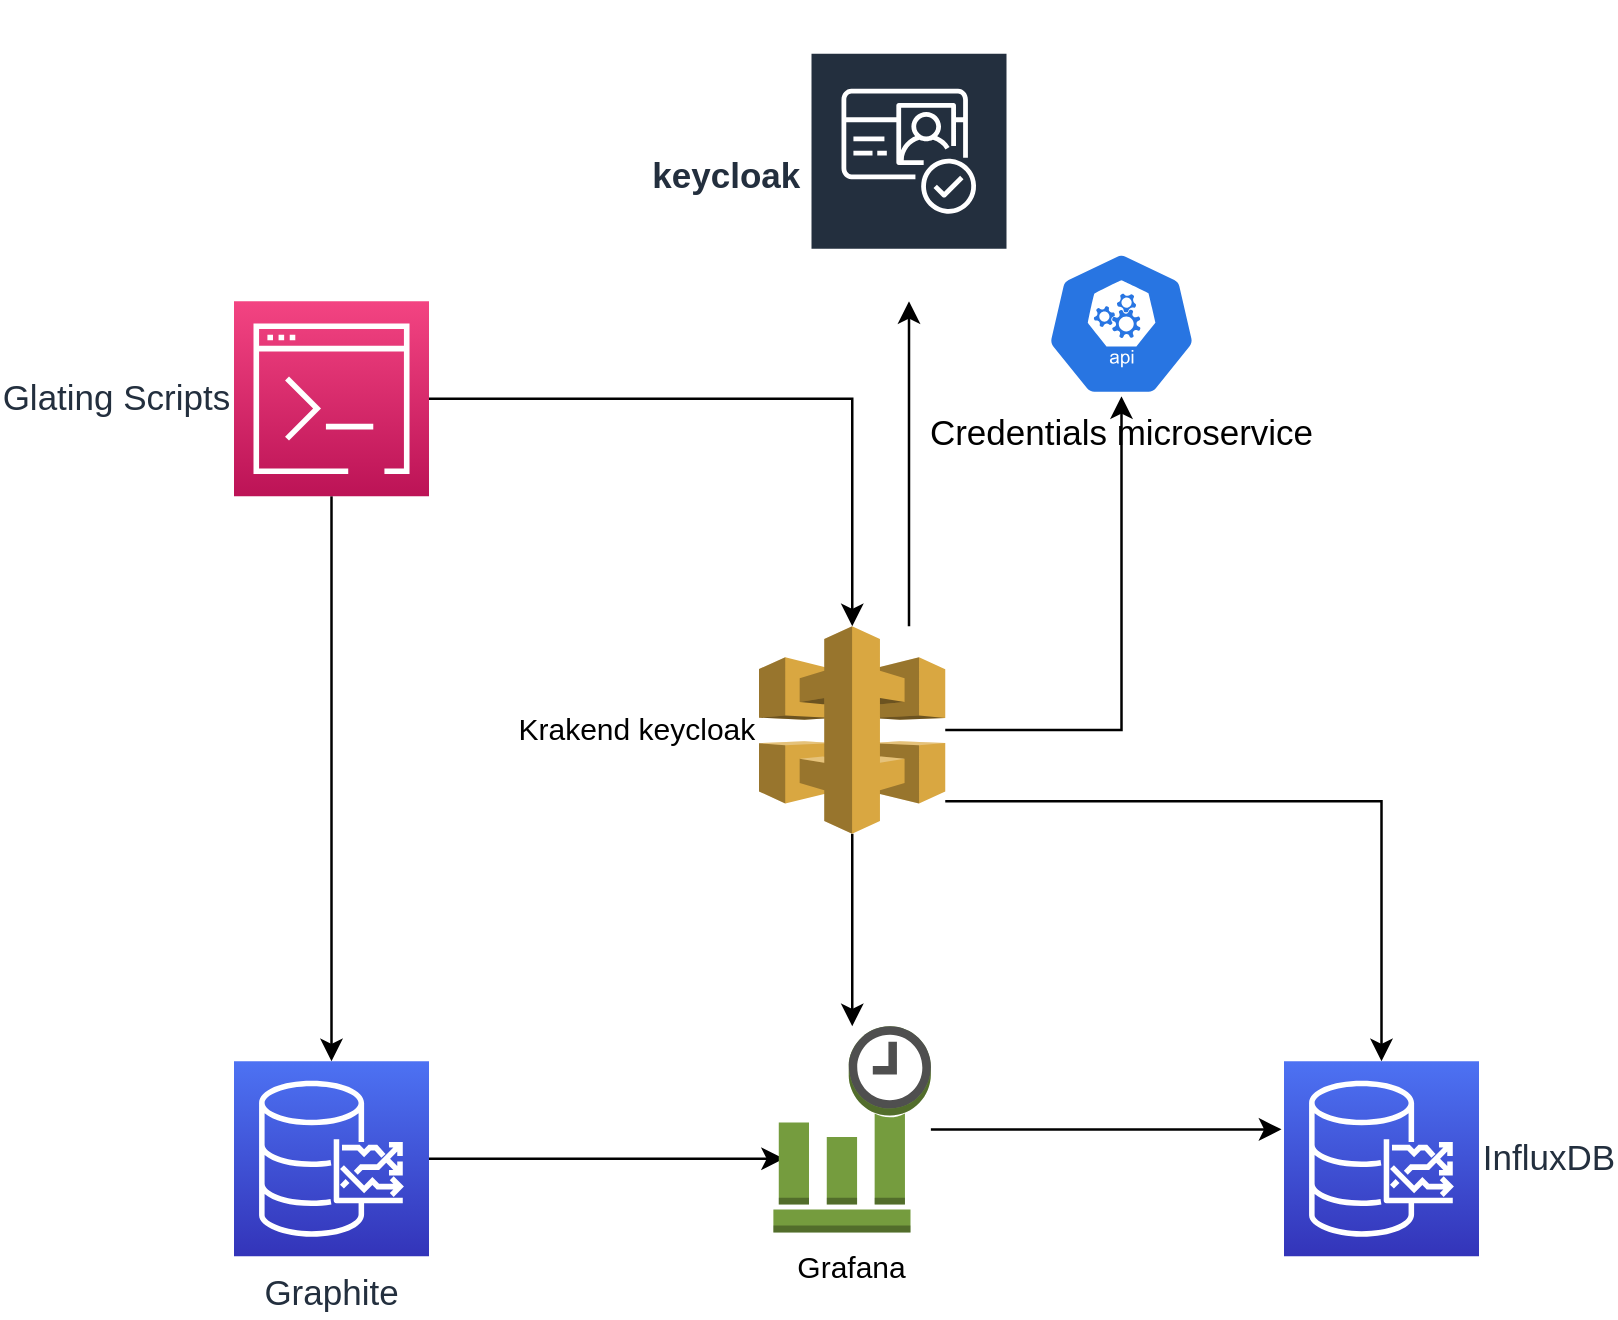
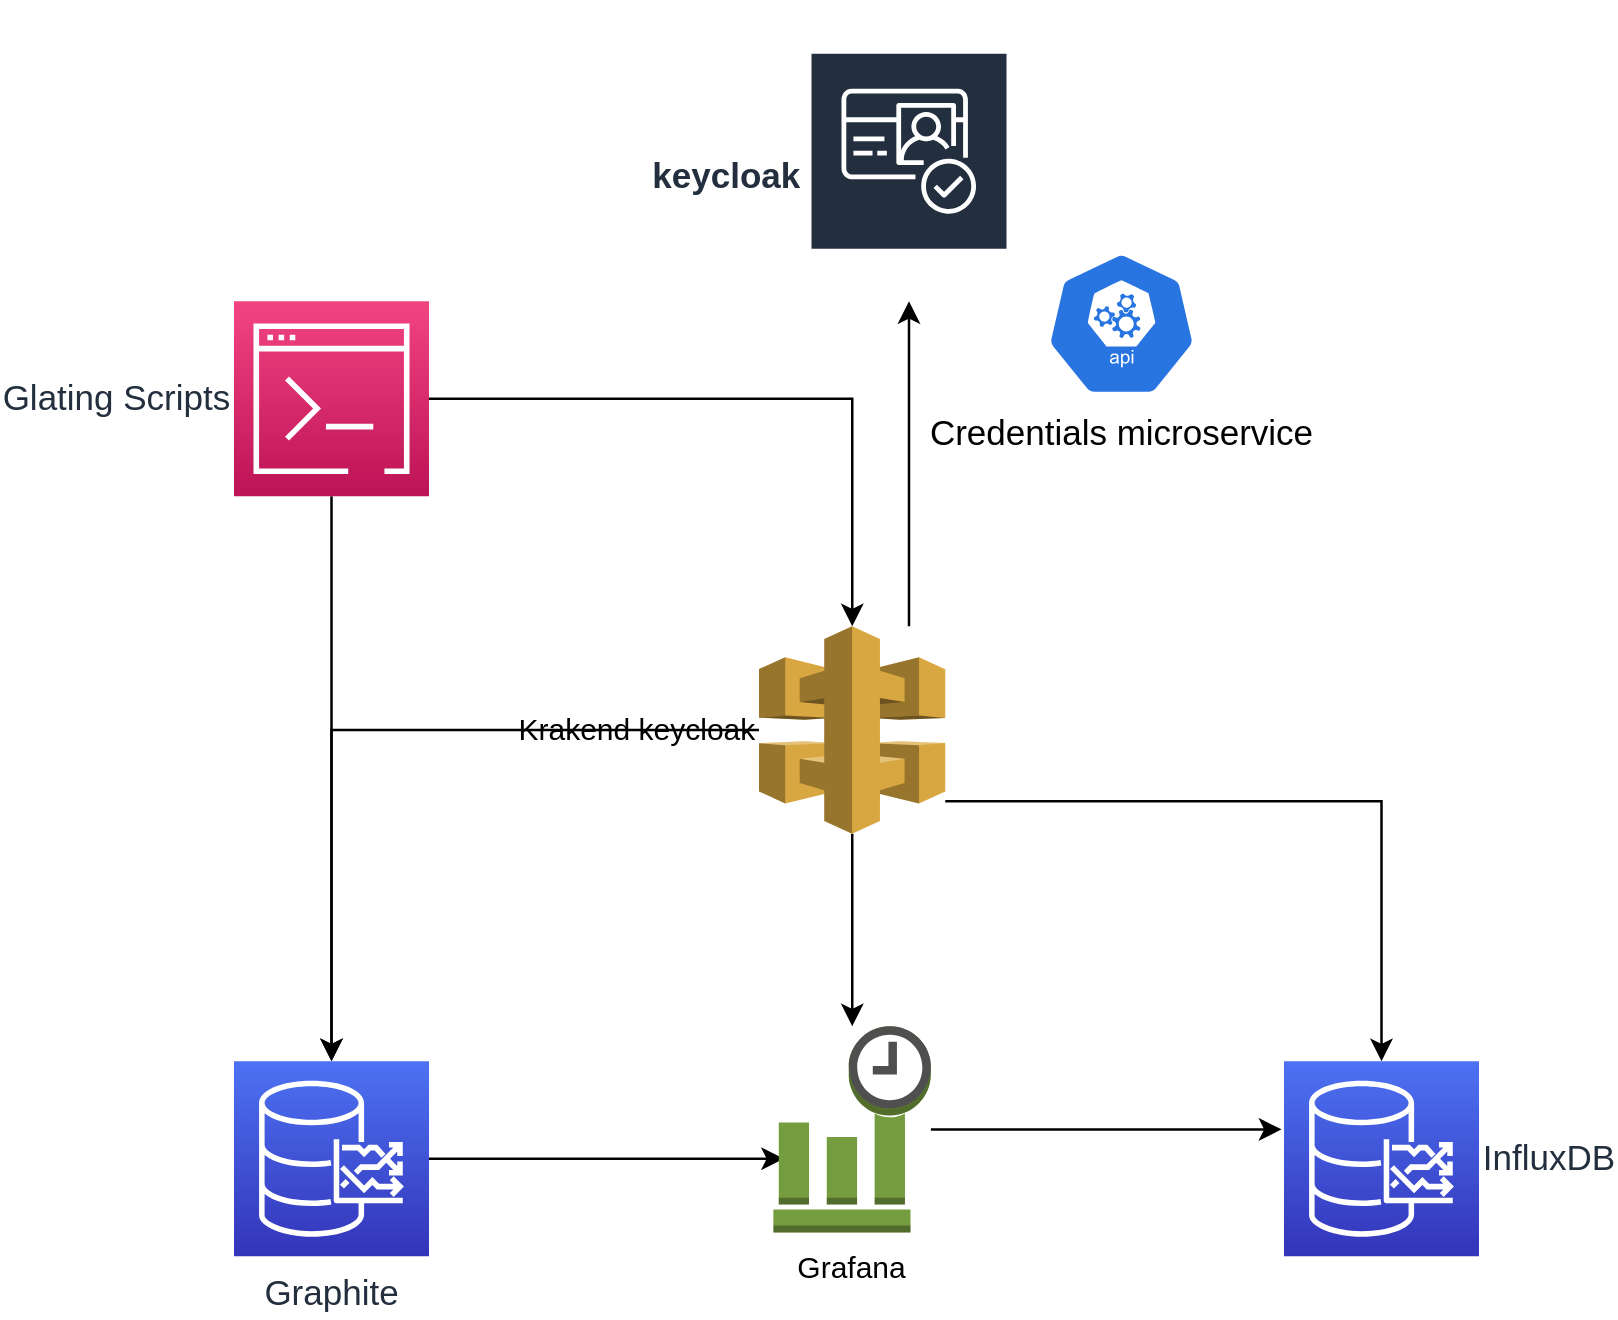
edge "Krakend keycloak" -> "Credentials microservice": now "Krakend keycloak" -> "Graphite"
